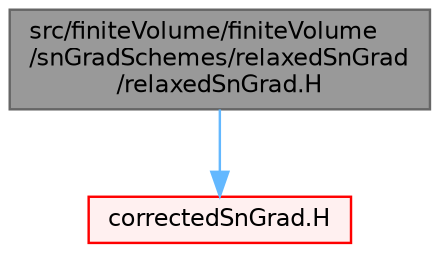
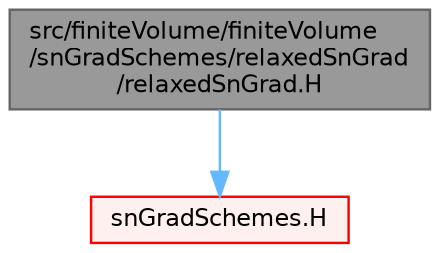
node "correctedSnGrad.H": label "correctedSnGrad.H" -> "snGradSchemes.H"
